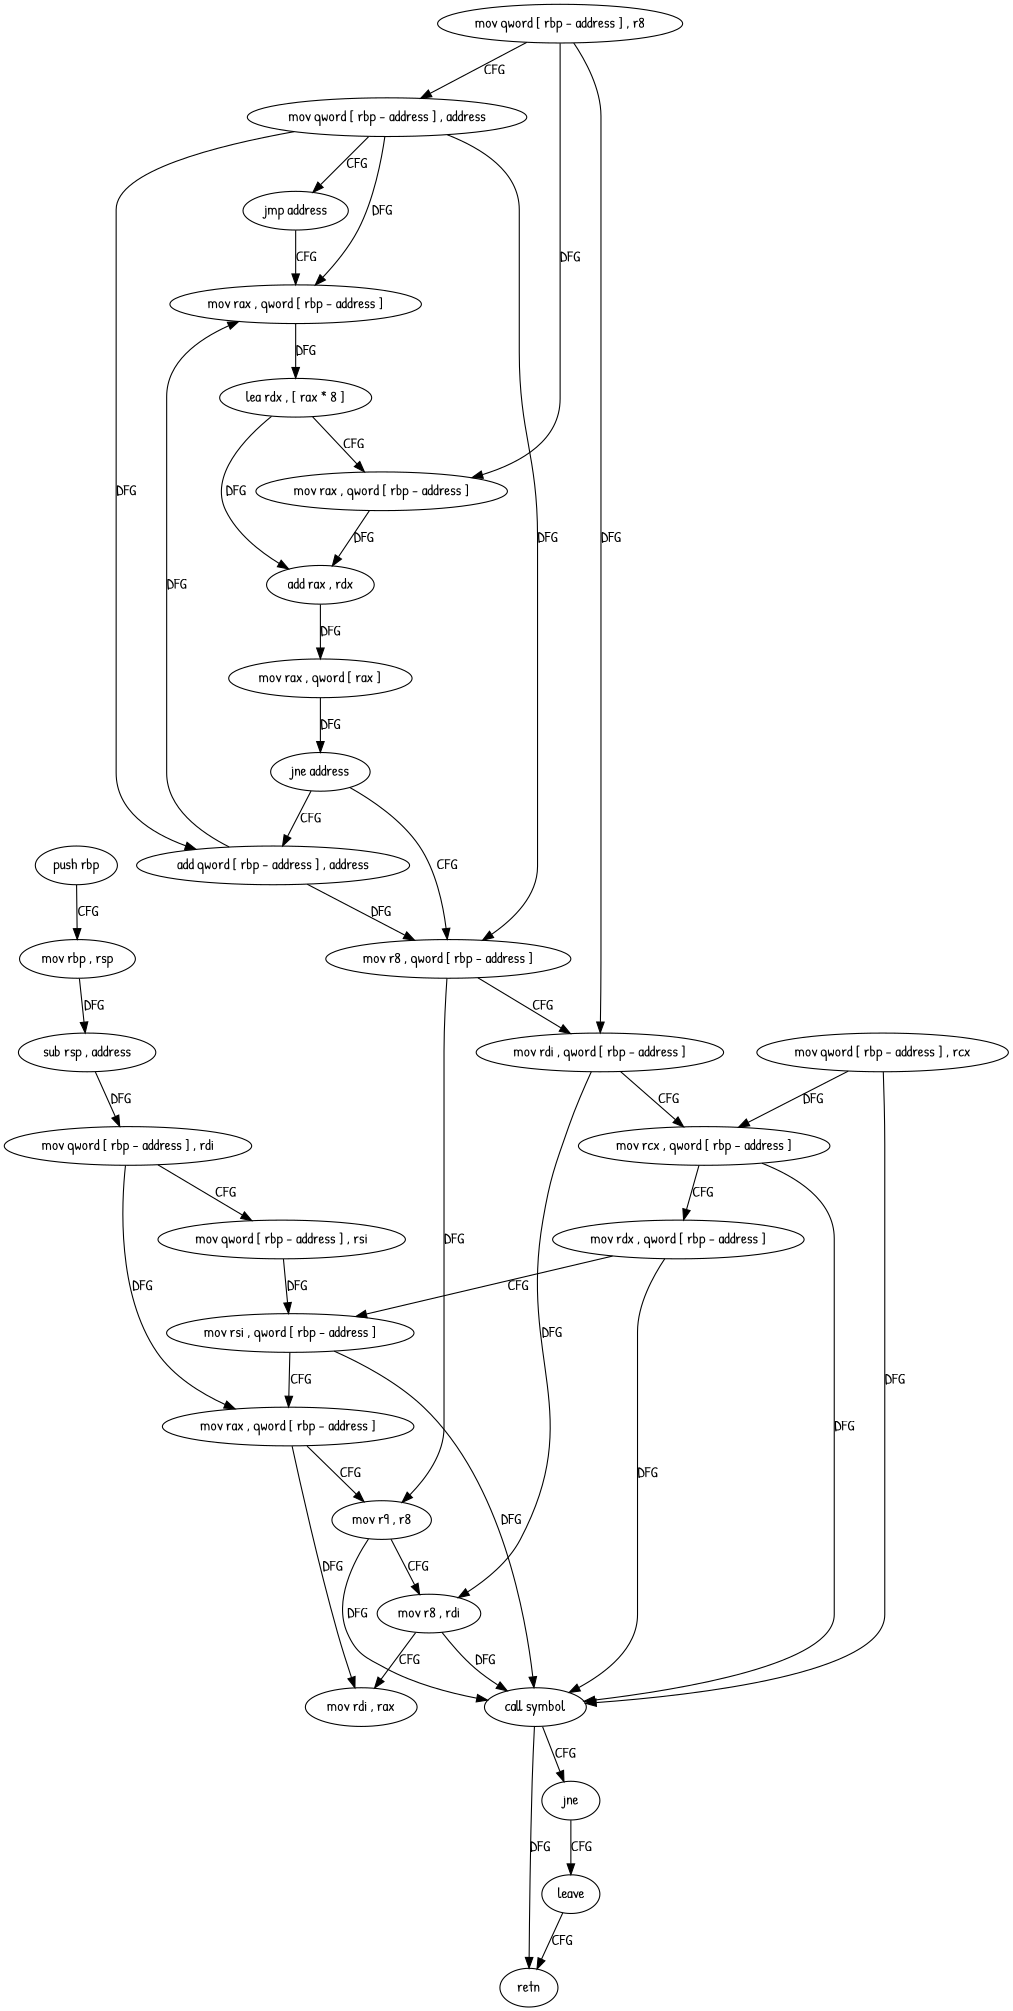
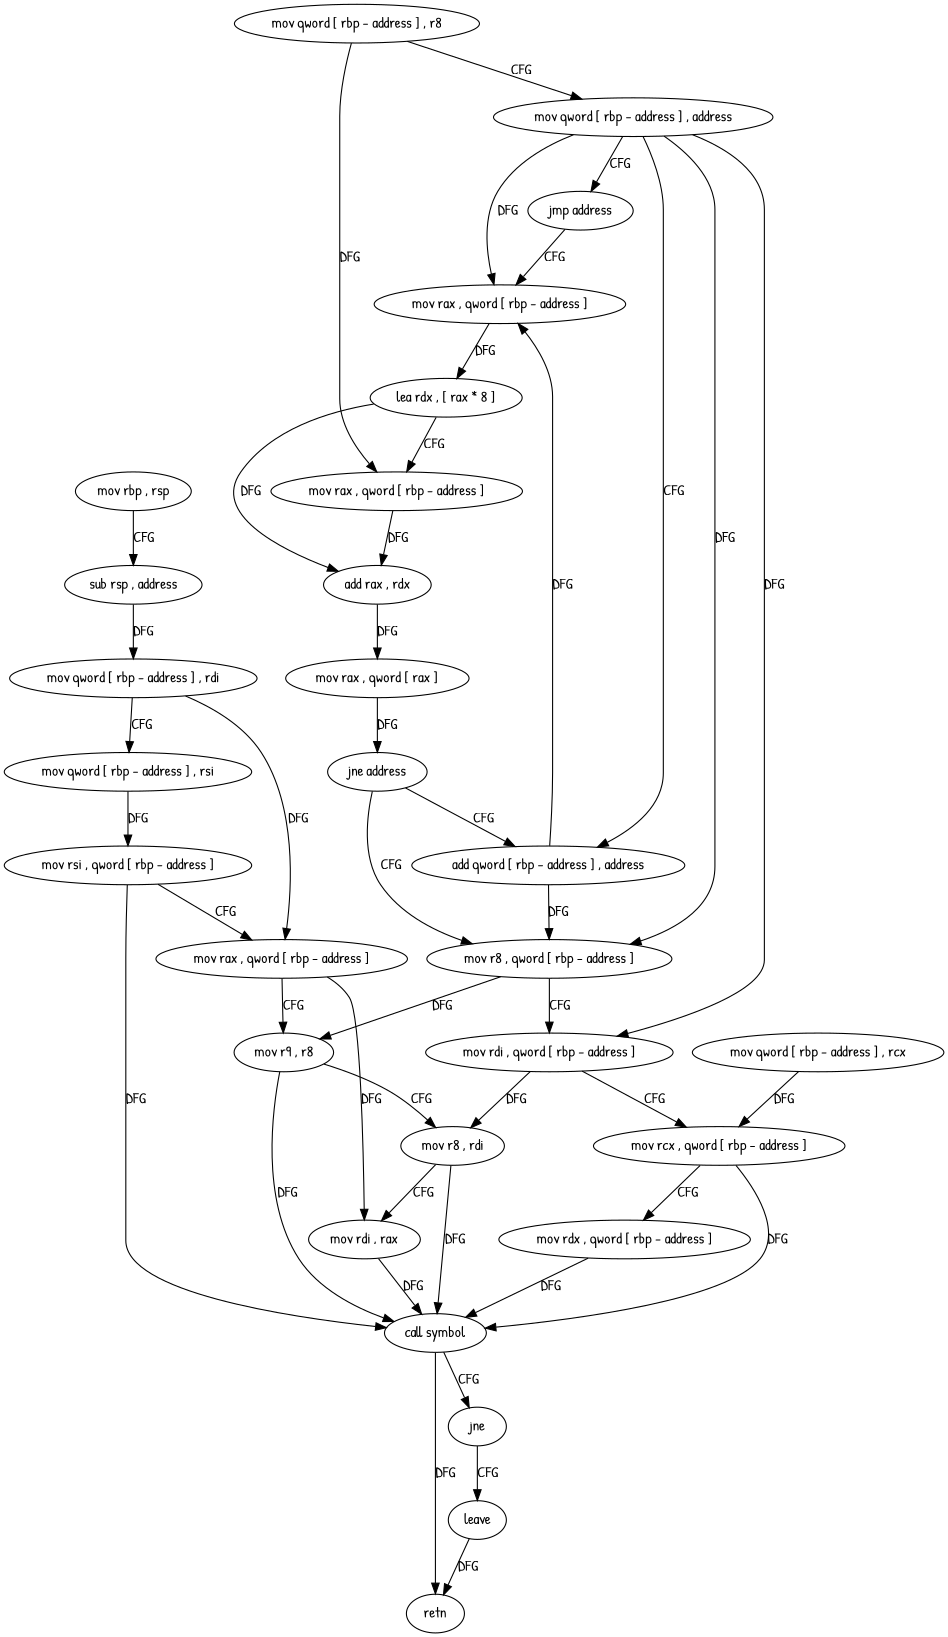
edge "mov qword [ rbp - address ] , address" -> "add qword [ rbp - address ] , address": label "DFG" -> "CFG"
edge "mov qword [ rbp - address ] , r8" -> "mov rdi , qword [ rbp - address ]": now "mov qword [ rbp - address ] , address" -> "mov rdi , qword [ rbp - address ]"
node "push rbp": removed
edge "mov rbp , rsp" -> "sub rsp , address": label "DFG" -> "CFG"
edge "mov rdx , qword [ rbp - address ]" -> "mov rsi , qword [ rbp - address ]": removed, label "CFG"
edge "mov qword [ rbp - address ] , rcx" -> "call symbol": now "mov rdi , rax" -> "call symbol"
edge "leave" -> "retn": label "CFG" -> "DFG"
